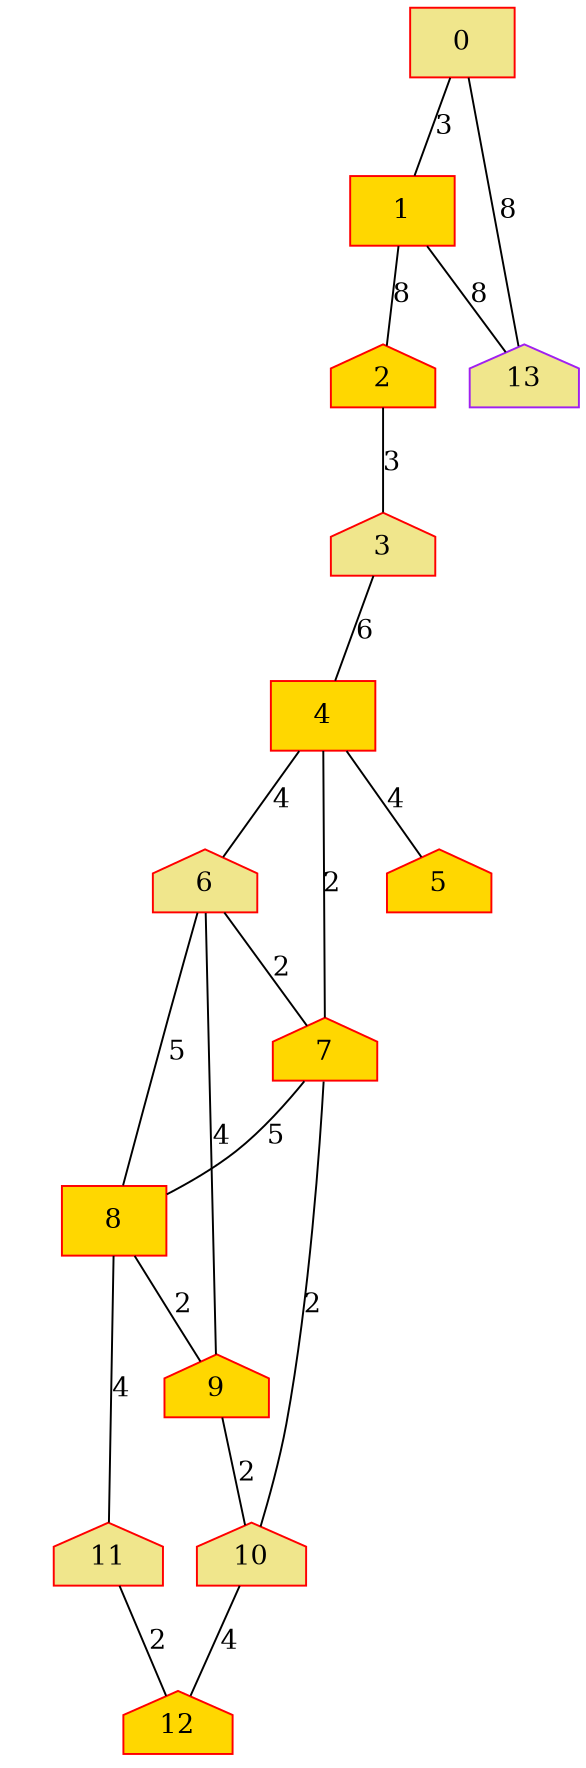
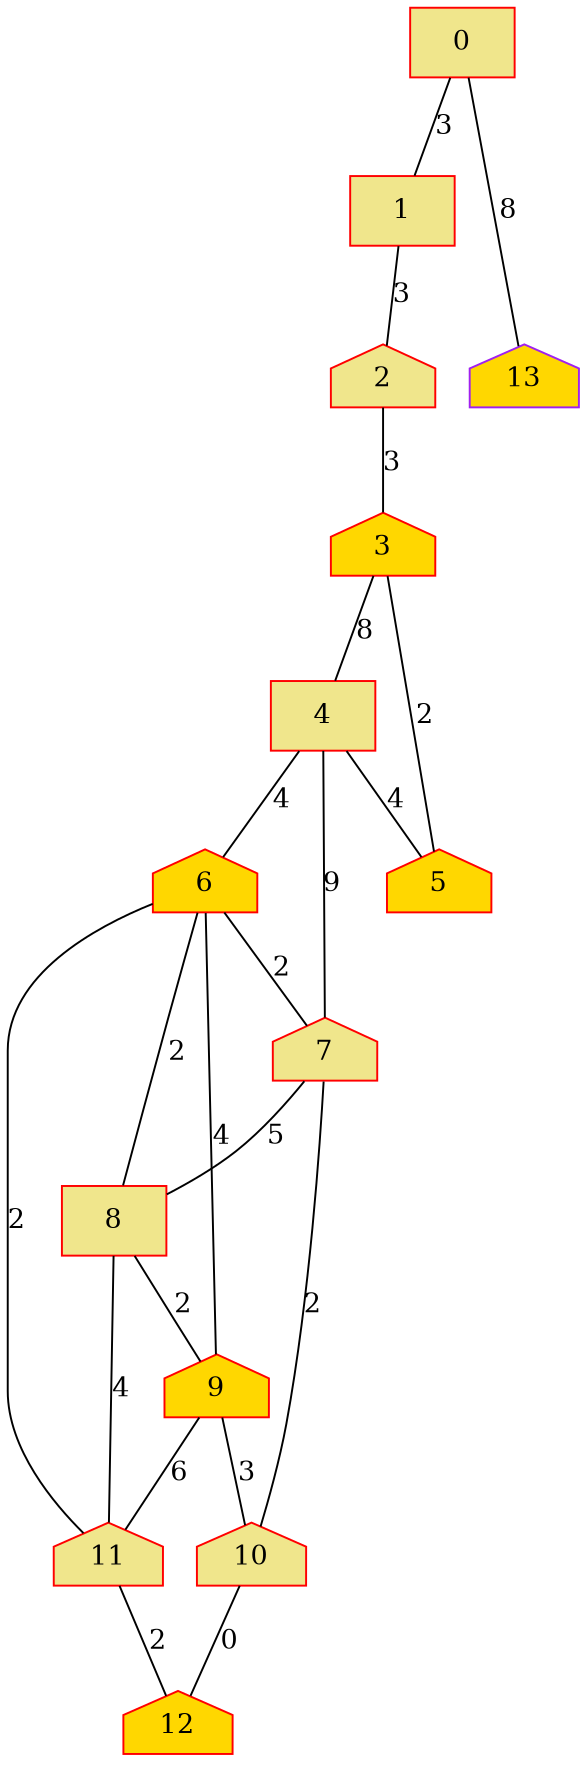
node "1": fillcolor gold -> khaki
edge "1" -- "2": label "8" -> "3"
edge "1" -- "13": removed, label "8"
node "2": fillcolor gold -> khaki
node "13": fillcolor khaki -> gold
node "3": fillcolor khaki -> gold
edge "3" -- "4": label "6" -> "8"
edge "3" -- "5": added, label "2"
node "4": fillcolor gold -> khaki
node "6": fillcolor khaki -> gold
edge "4" -- "7": label "2" -> "9"
edge "6" -- "8": label "5" -> "2"
node "7": fillcolor gold -> khaki
edge "6" -- "11": added, label "2"
node "8": fillcolor gold -> khaki
edge "9" -- "10": label "2" -> "3"
edge "9" -- "11": added, label "6"
edge "10" -- "12": label "4" -> "0"
